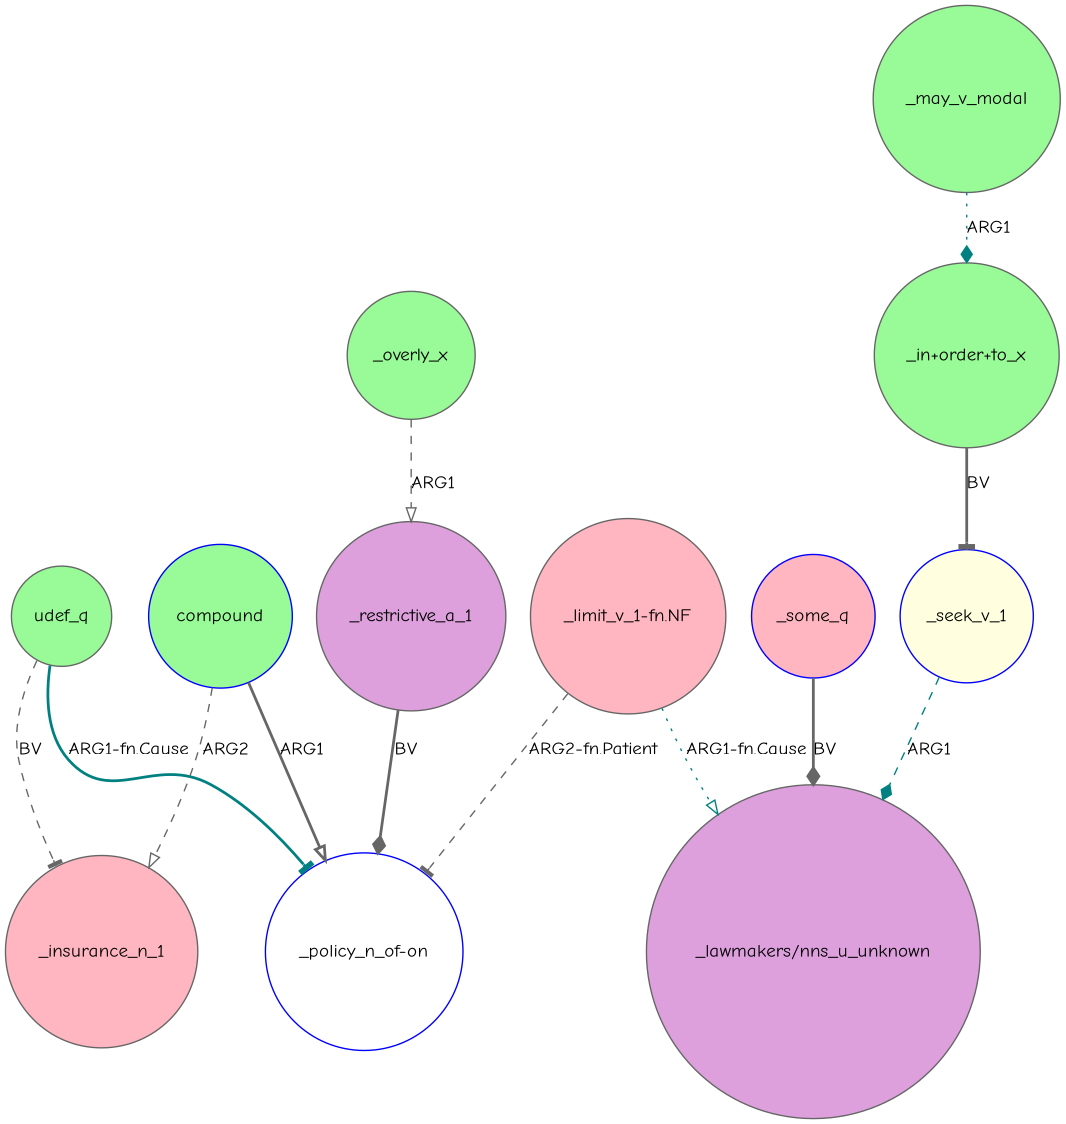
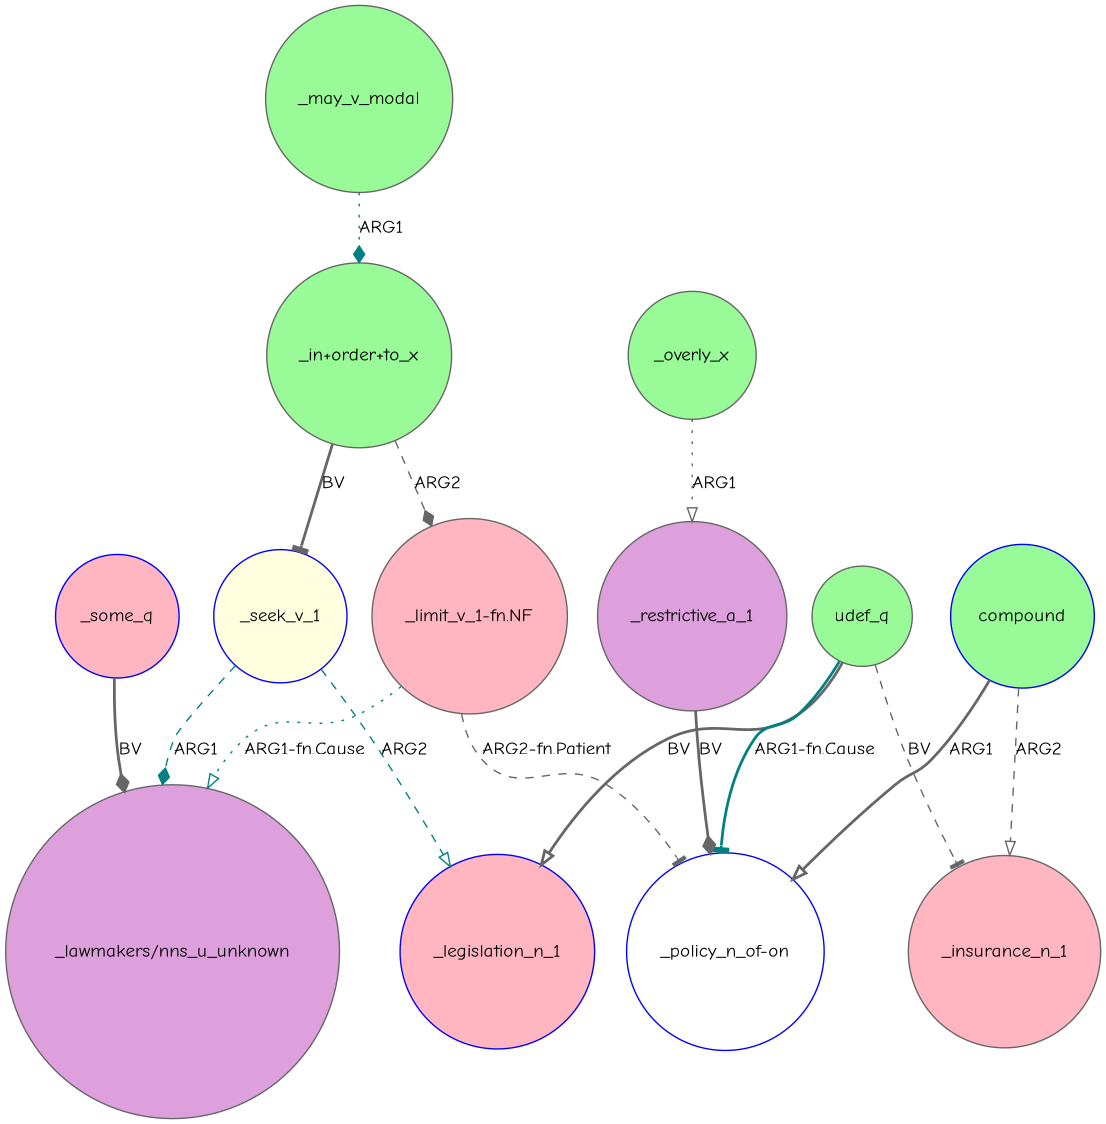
edge "_overly_x" -> "_restrictive_a_1": style dashed -> dotted
edge "_in+order+to_x" -> "_limit_v_1-fn.NF": added, label "ARG2"
node "_legislation_n_1": added
